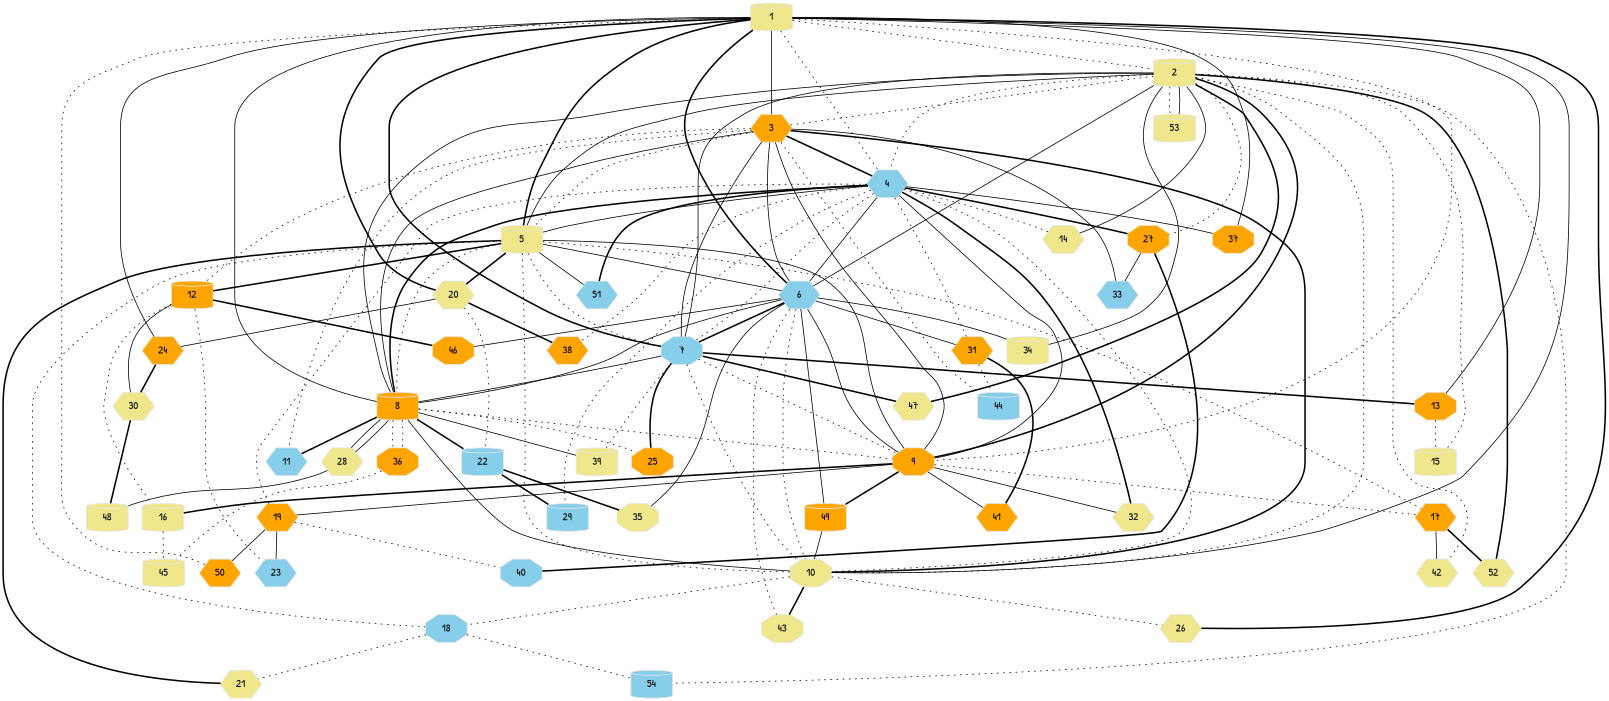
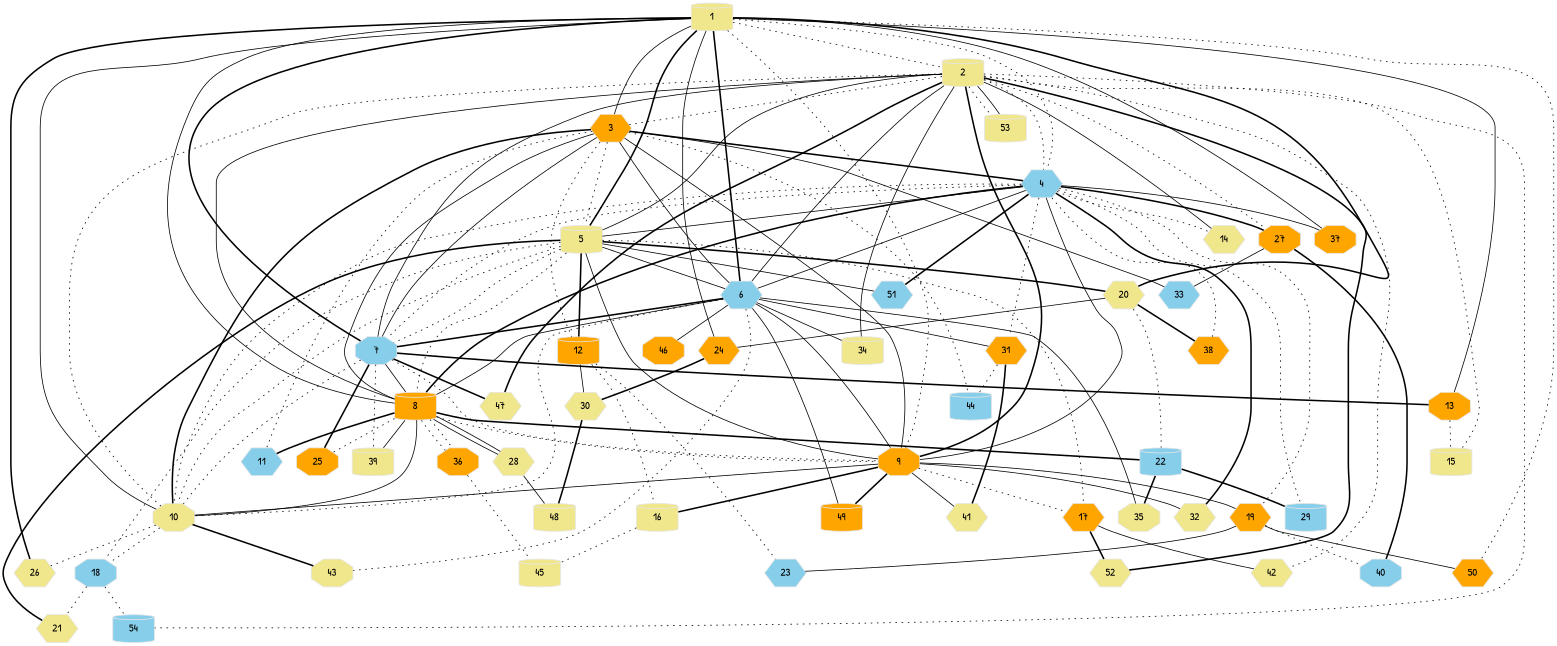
edge "12" -- "46": removed
node "41": fillcolor orange -> khaki
edge "49" -- "10": now "9" -- "10"
